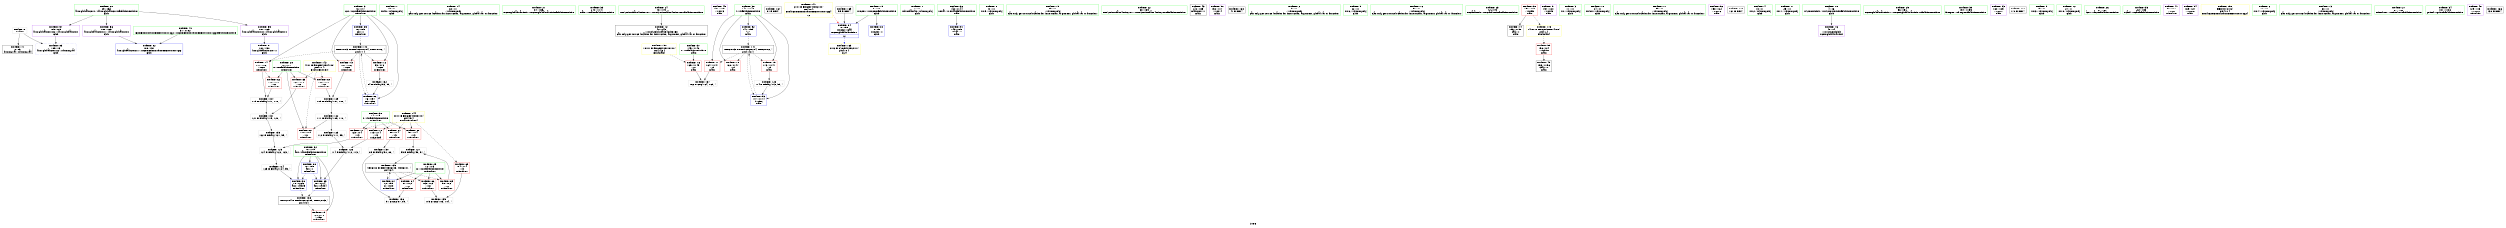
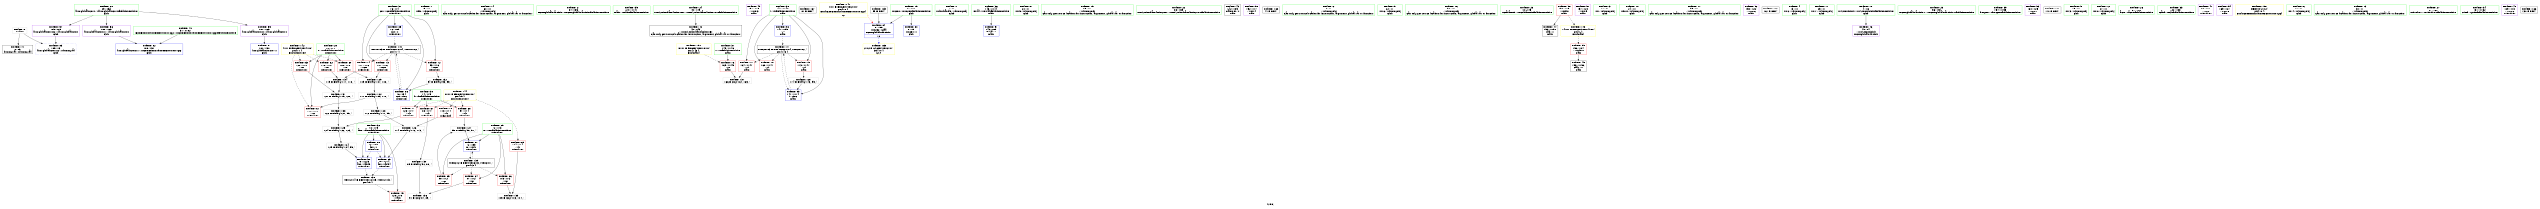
edge "NodeID: 74" -> "NodeID: 62": now "NodeID: 142" -> "NodeID: 62"
edge "NodeID: 30" -> "NodeID: 70": removed
edge "NodeID: 127" -> "NodeID: 139": now "NodeID: 127" -> "NodeID: 87"
